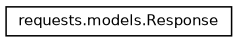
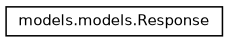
node "requests.models.Response": label "requests.models.Response" -> "models.models.Response"
